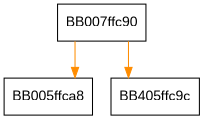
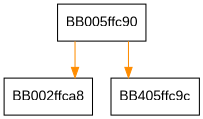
node "BB007ffc90": label "BB007ffc90" -> "BB005ffc90"
node "BB005ffca8": label "BB005ffca8" -> "BB002ffca8"
